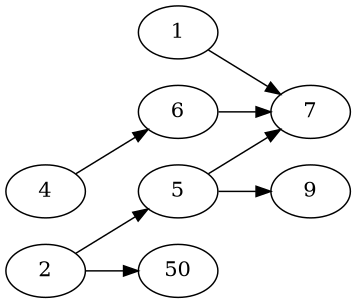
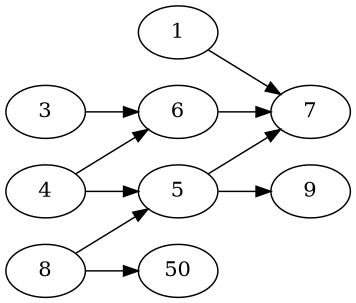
node "3": added
edge "4" -> "5": added
node "2": label "2" -> "8"
